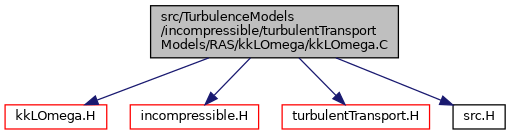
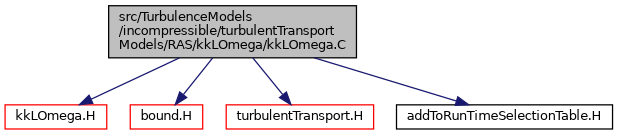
node "incompressible.H": label "incompressible.H" -> "bound.H"
node "src.H": label "src.H" -> "addToRunTimeSelectionTable.H"
